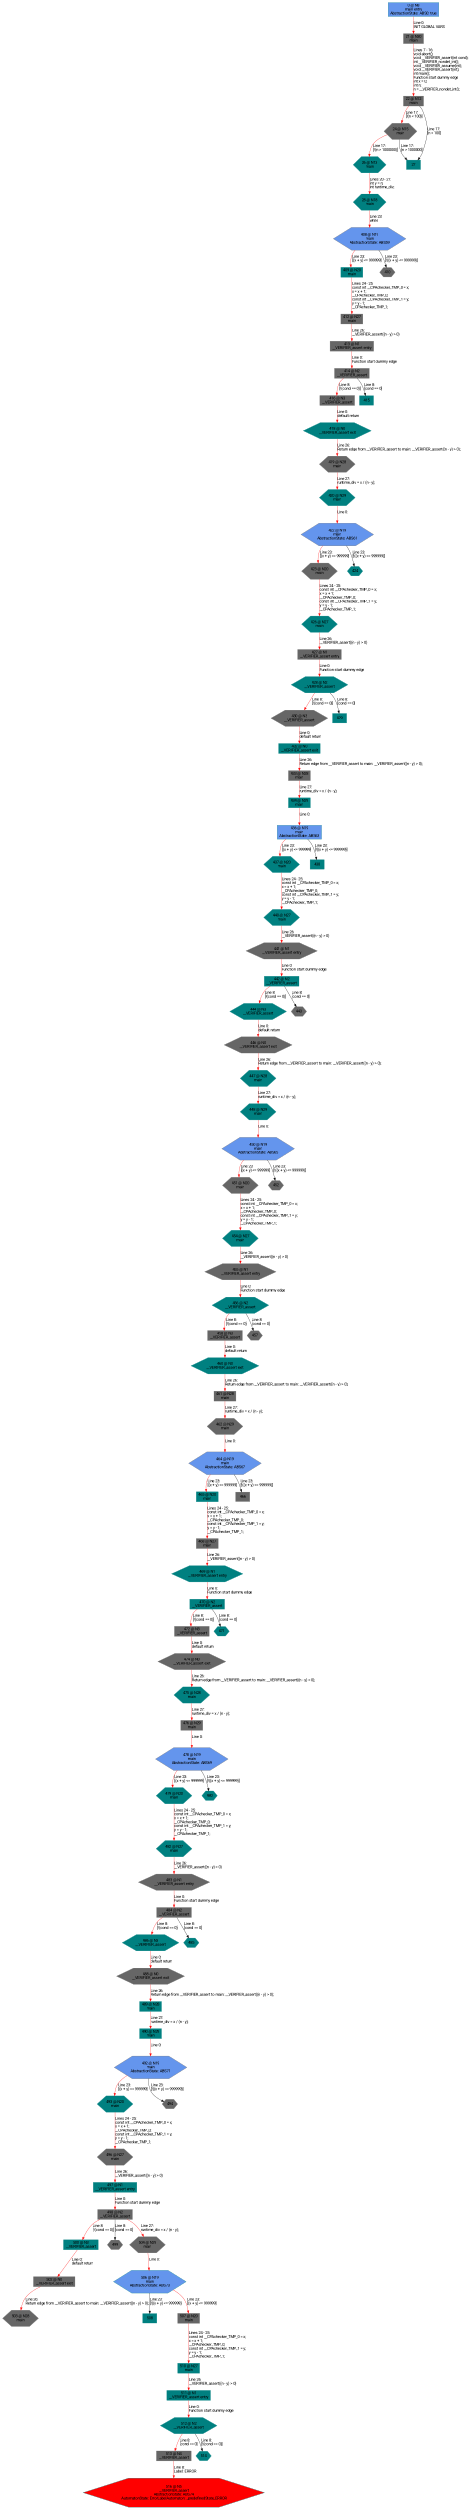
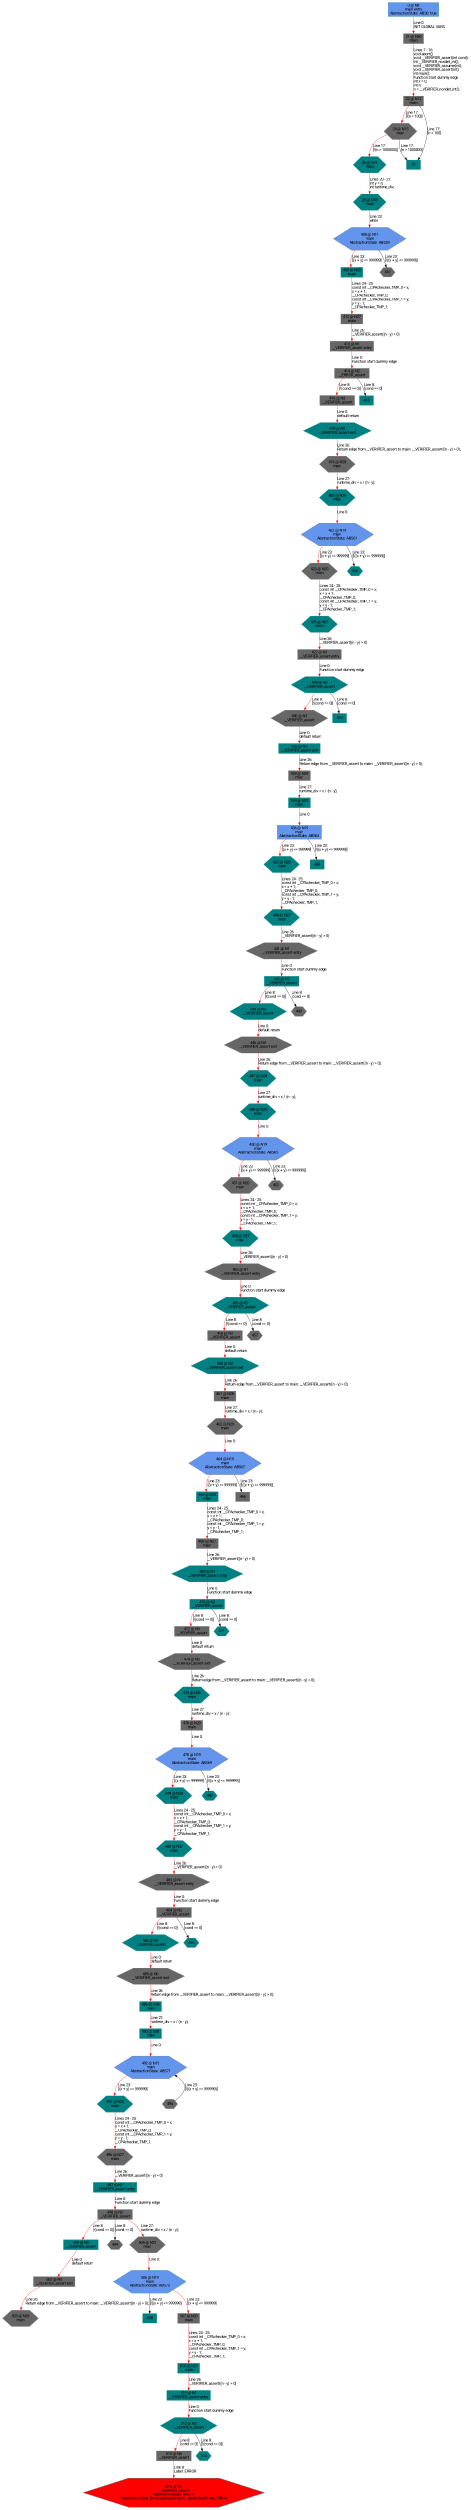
node "414 @ N2 __VERIFIER_assert": label "414 @ N2 __VERIFIER_assert" -> "414 @ N2 __ERROR_assert"
edge "492 @ N19 main AbstractionState: ABS71" -> "494": reversed
